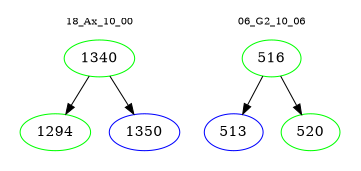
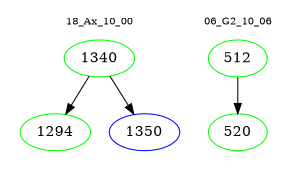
node "516": label "516" -> "512"
node "513": removed
